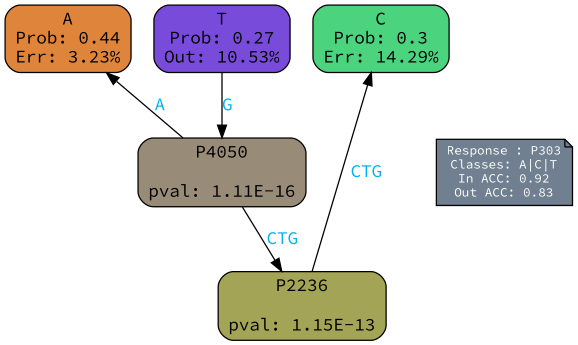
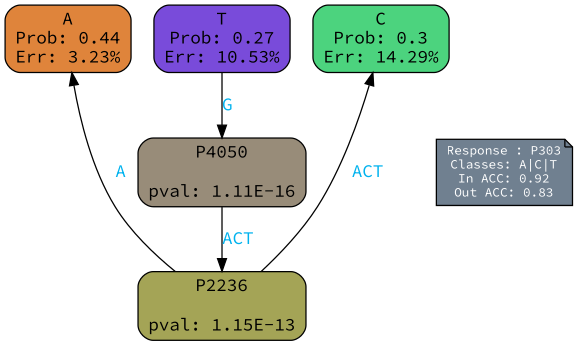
node "T Prob: 0.27 Out: 10.53%": label "T Prob: 0.27 Out: 10.53%" -> "T Prob: 0.27 Err: 10.53%"
edge "P4050 pval: 1.11E-16" -> "A Prob: 0.44 Err: 3.23%": now "P2236 pval: 1.15E-13" -> "A Prob: 0.44 Err: 3.23%"
edge "P2236 pval: 1.15E-13" -> "C Prob: 0.3 Err: 14.29%": label "CTG" -> "ACT"
edge "P4050 pval: 1.11E-16" -> "P2236 pval: 1.15E-13": label "CTG" -> "ACT"
